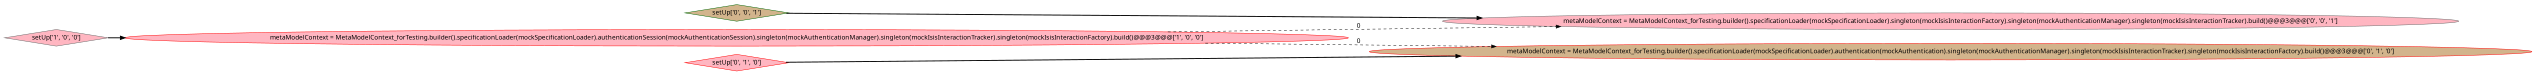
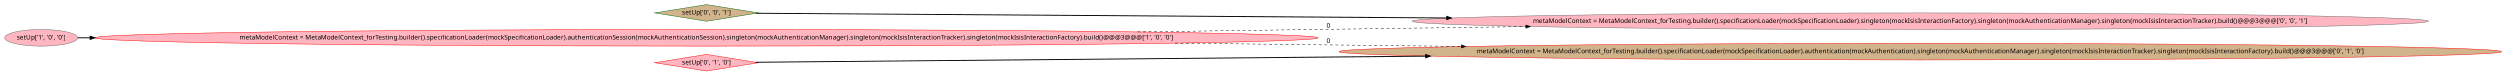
node "setUp['1', '0', '0']": shape diamond -> ellipse
